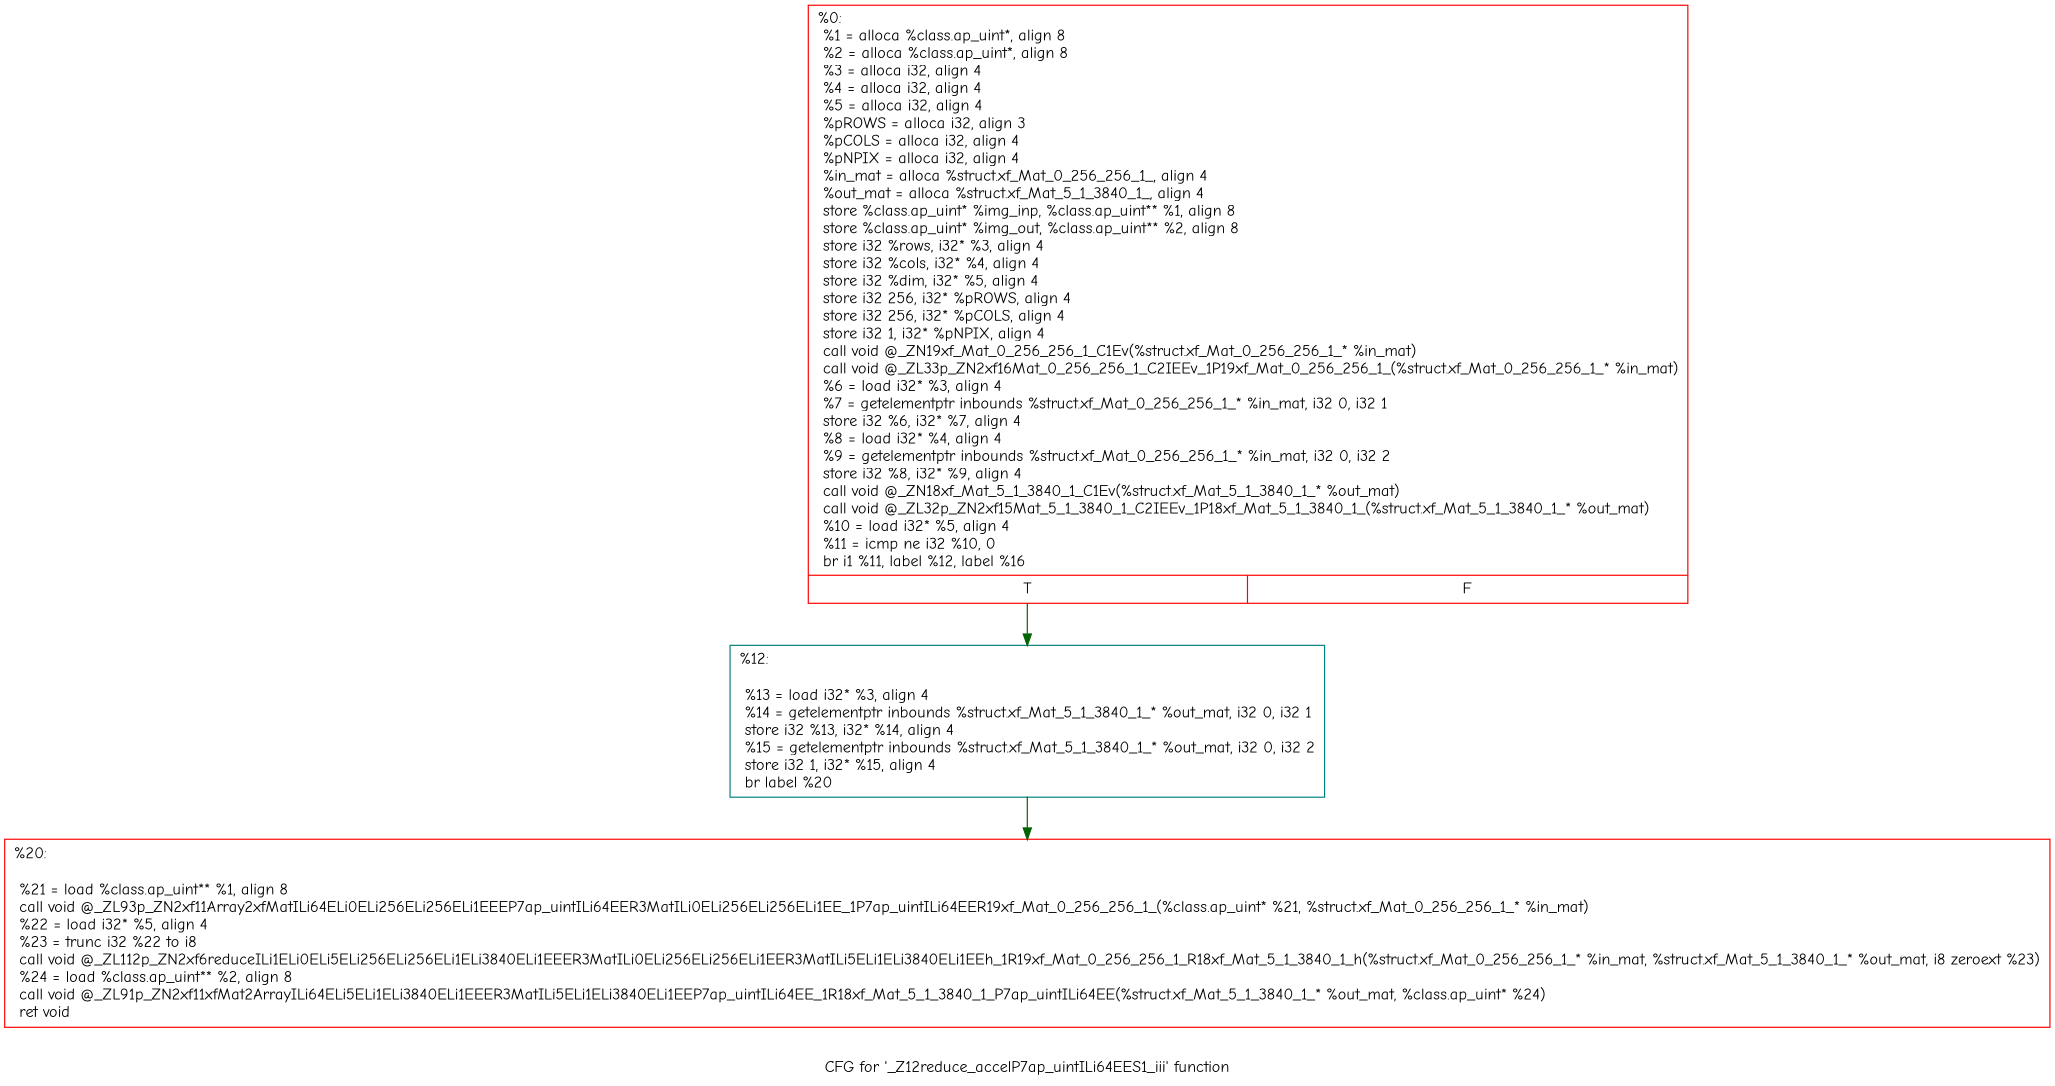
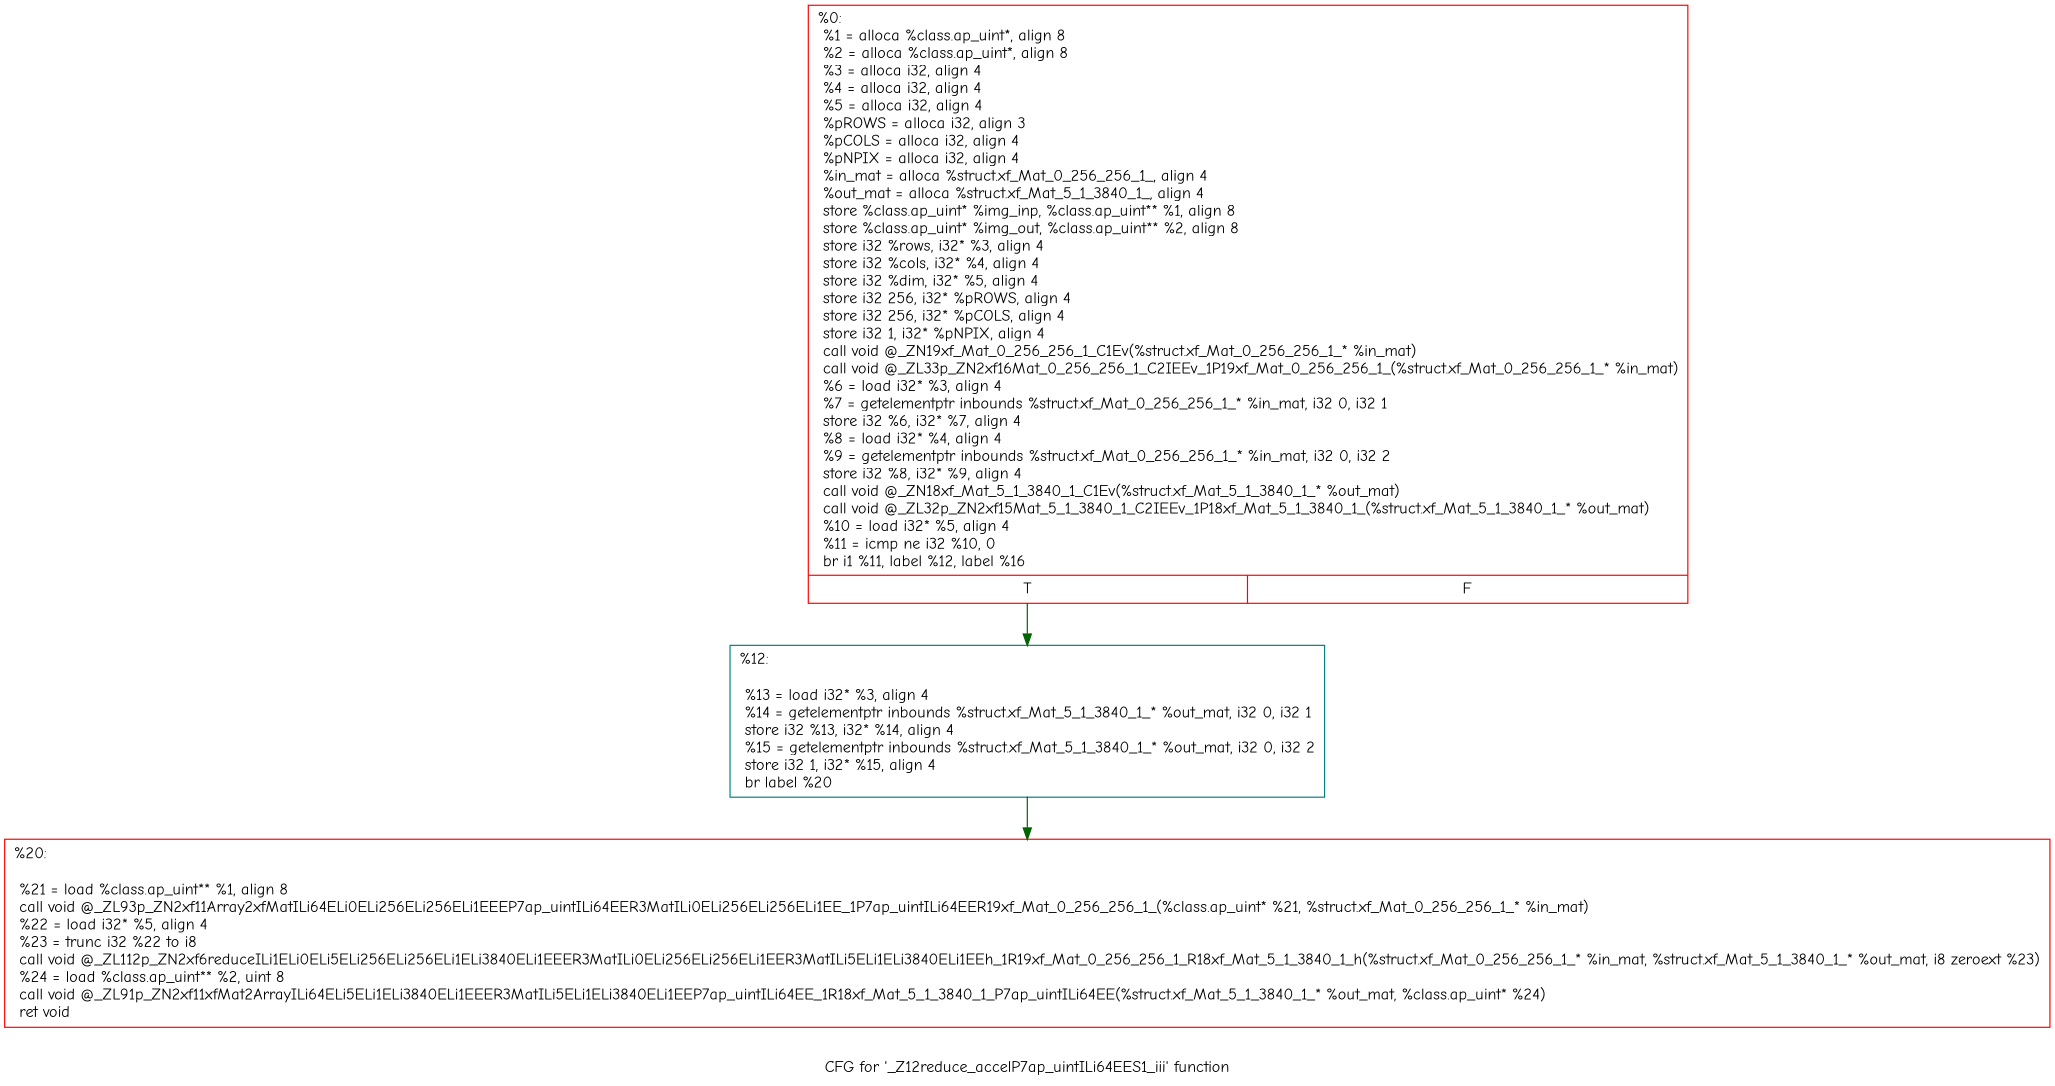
node "%20:": text "%24 = load %class.ap_uint** %2, align 8" -> "%24 = load %class.ap_uint** %2, uint 8"
